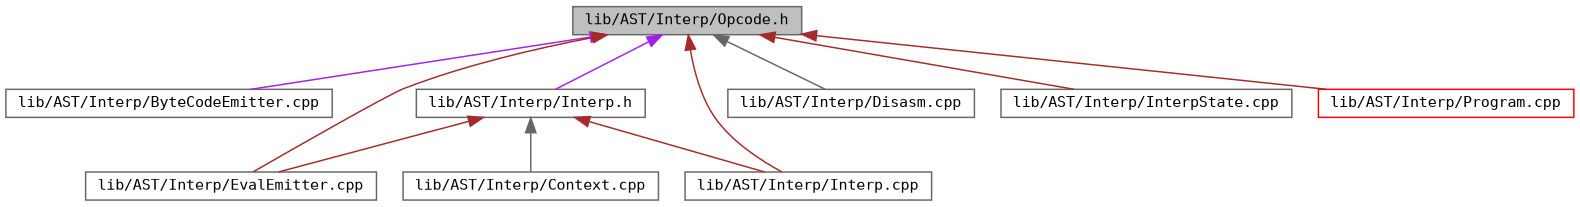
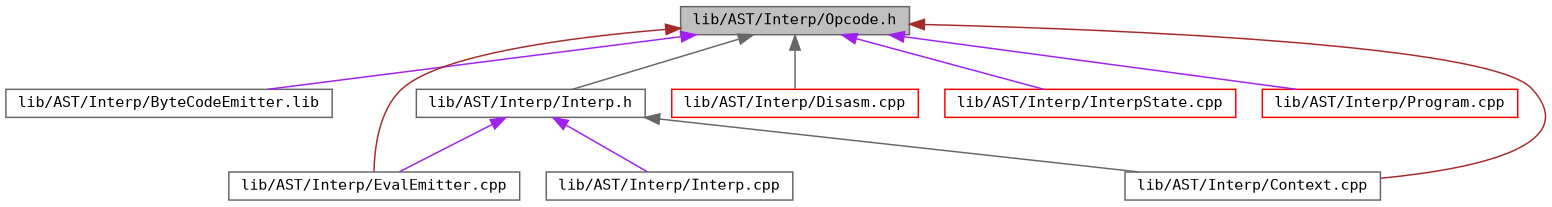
edge "lib/AST/Interp/InterpState.cpp" -> "lib/AST/Interp/Opcode.h": color brown -> purple
edge "lib/AST/Interp/Program.cpp" -> "lib/AST/Interp/Opcode.h": color brown -> purple
edge "lib/AST/Interp/Interp.h" -> "lib/AST/Interp/Opcode.h": color purple -> gray40
node "lib/AST/Interp/ByteCodeEmitter.cpp": label "lib/AST/Interp/ByteCodeEmitter.cpp" -> "lib/AST/Interp/ByteCodeEmitter.lib"
node "lib/AST/Interp/Disasm.cpp": color gray40 -> red
node "lib/AST/Interp/InterpState.cpp": color gray40 -> red
edge "lib/AST/Interp/Interp.cpp" -> "lib/AST/Interp/Opcode.h": now "lib/AST/Interp/Context.cpp" -> "lib/AST/Interp/Opcode.h"
edge "lib/AST/Interp/EvalEmitter.cpp" -> "lib/AST/Interp/Interp.h": color brown -> purple
edge "lib/AST/Interp/Interp.cpp" -> "lib/AST/Interp/Interp.h": color brown -> purple
